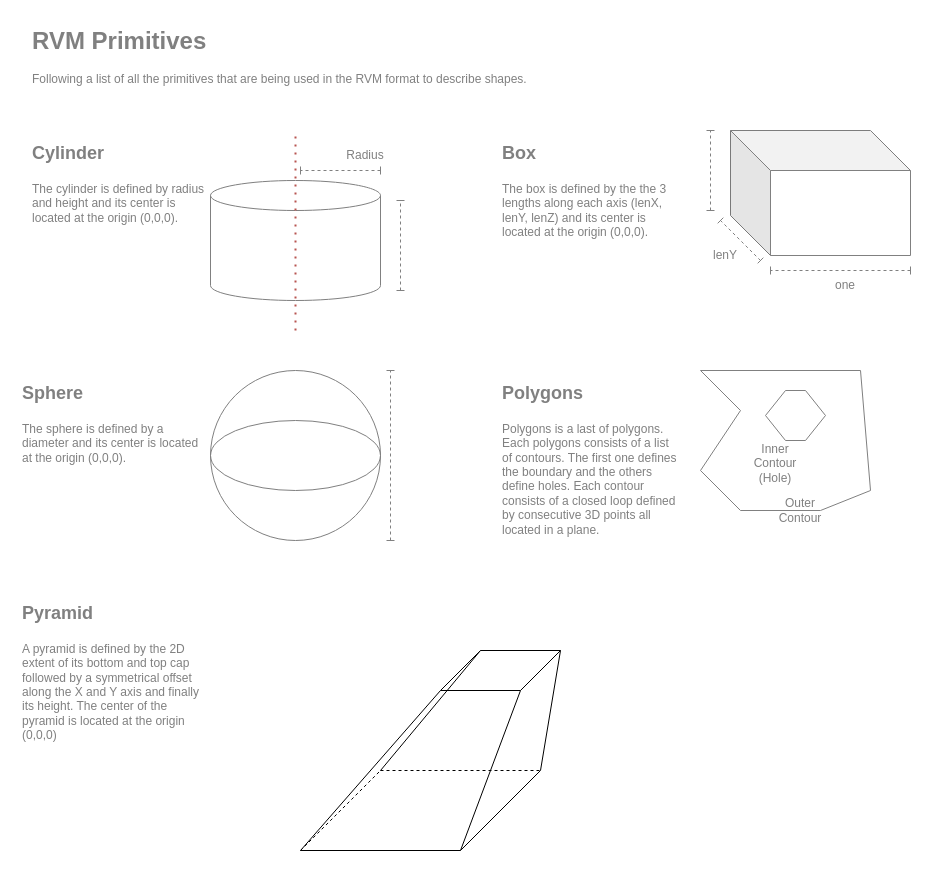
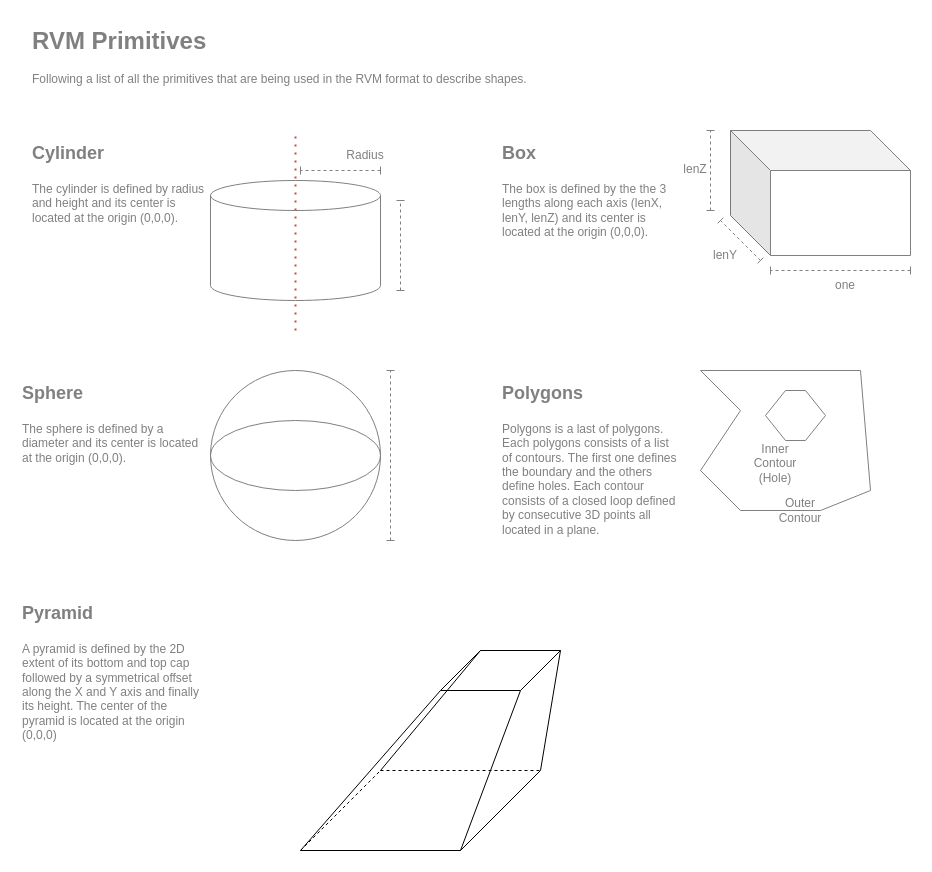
node "lenZ": added
